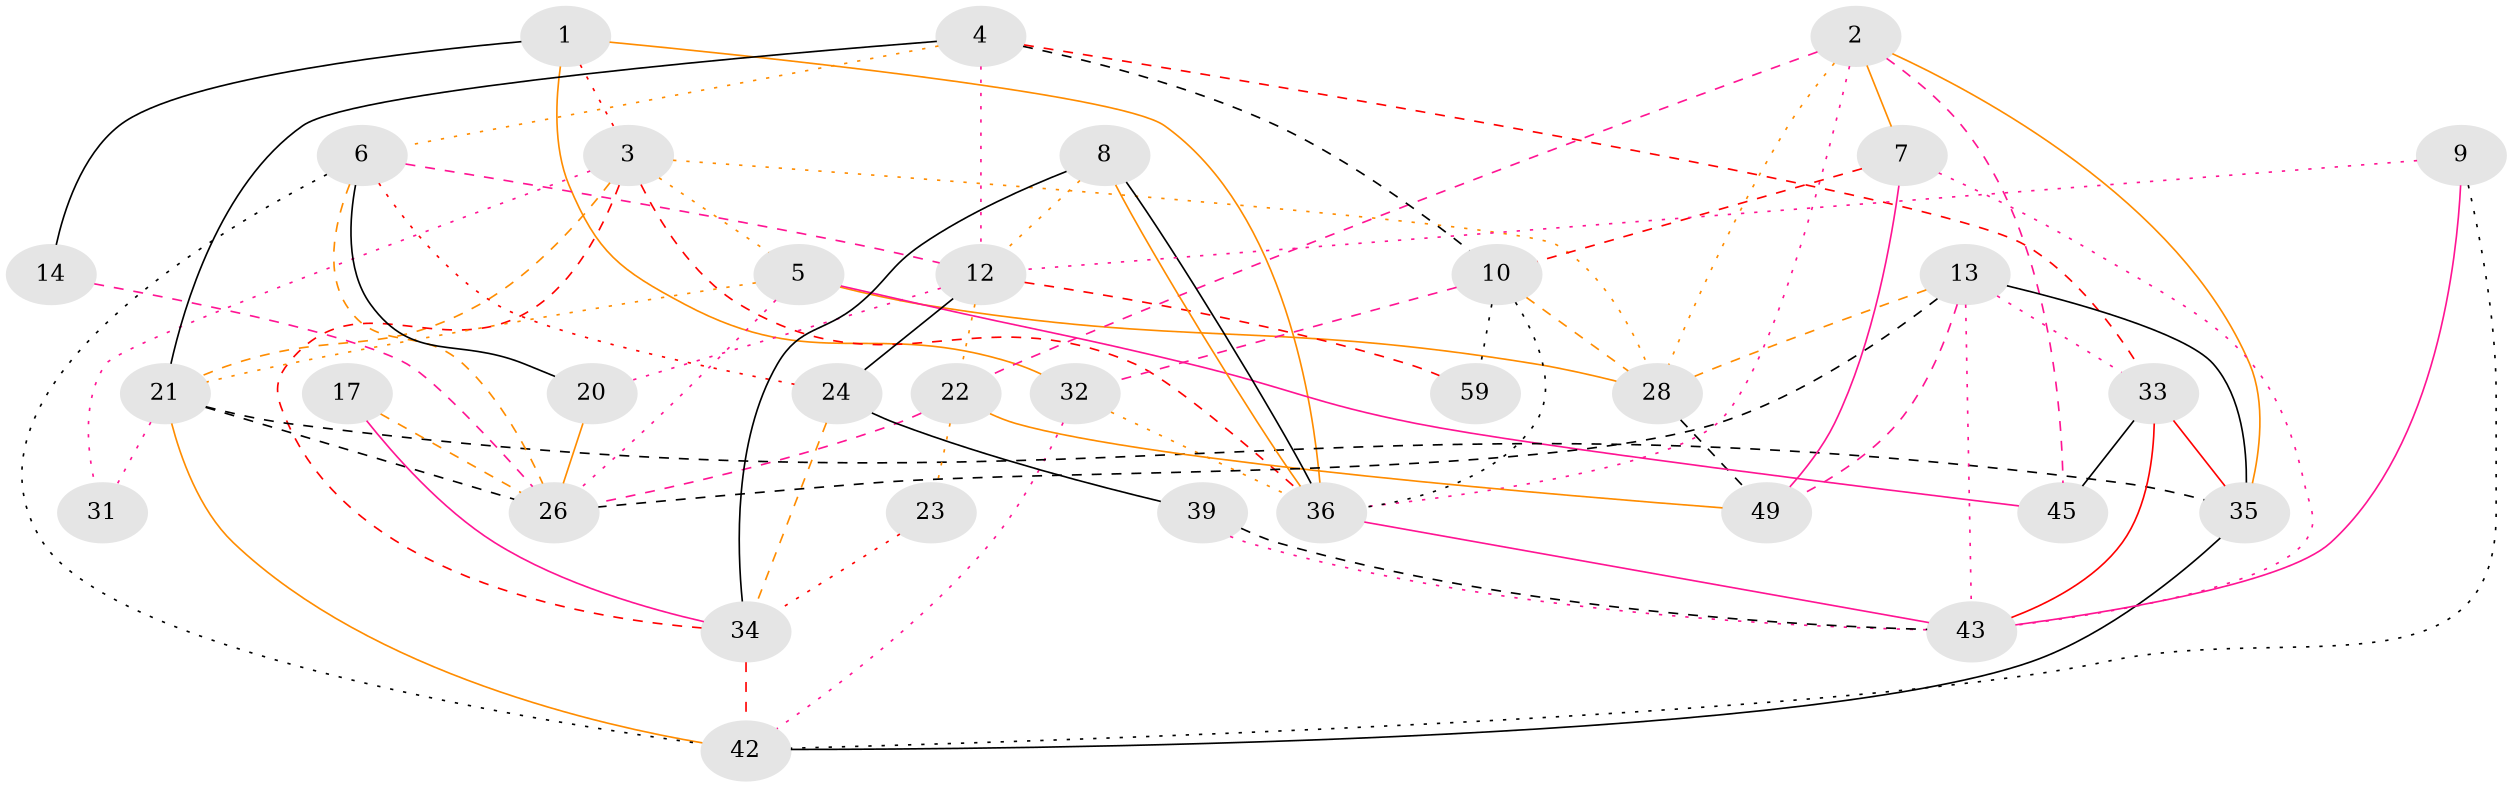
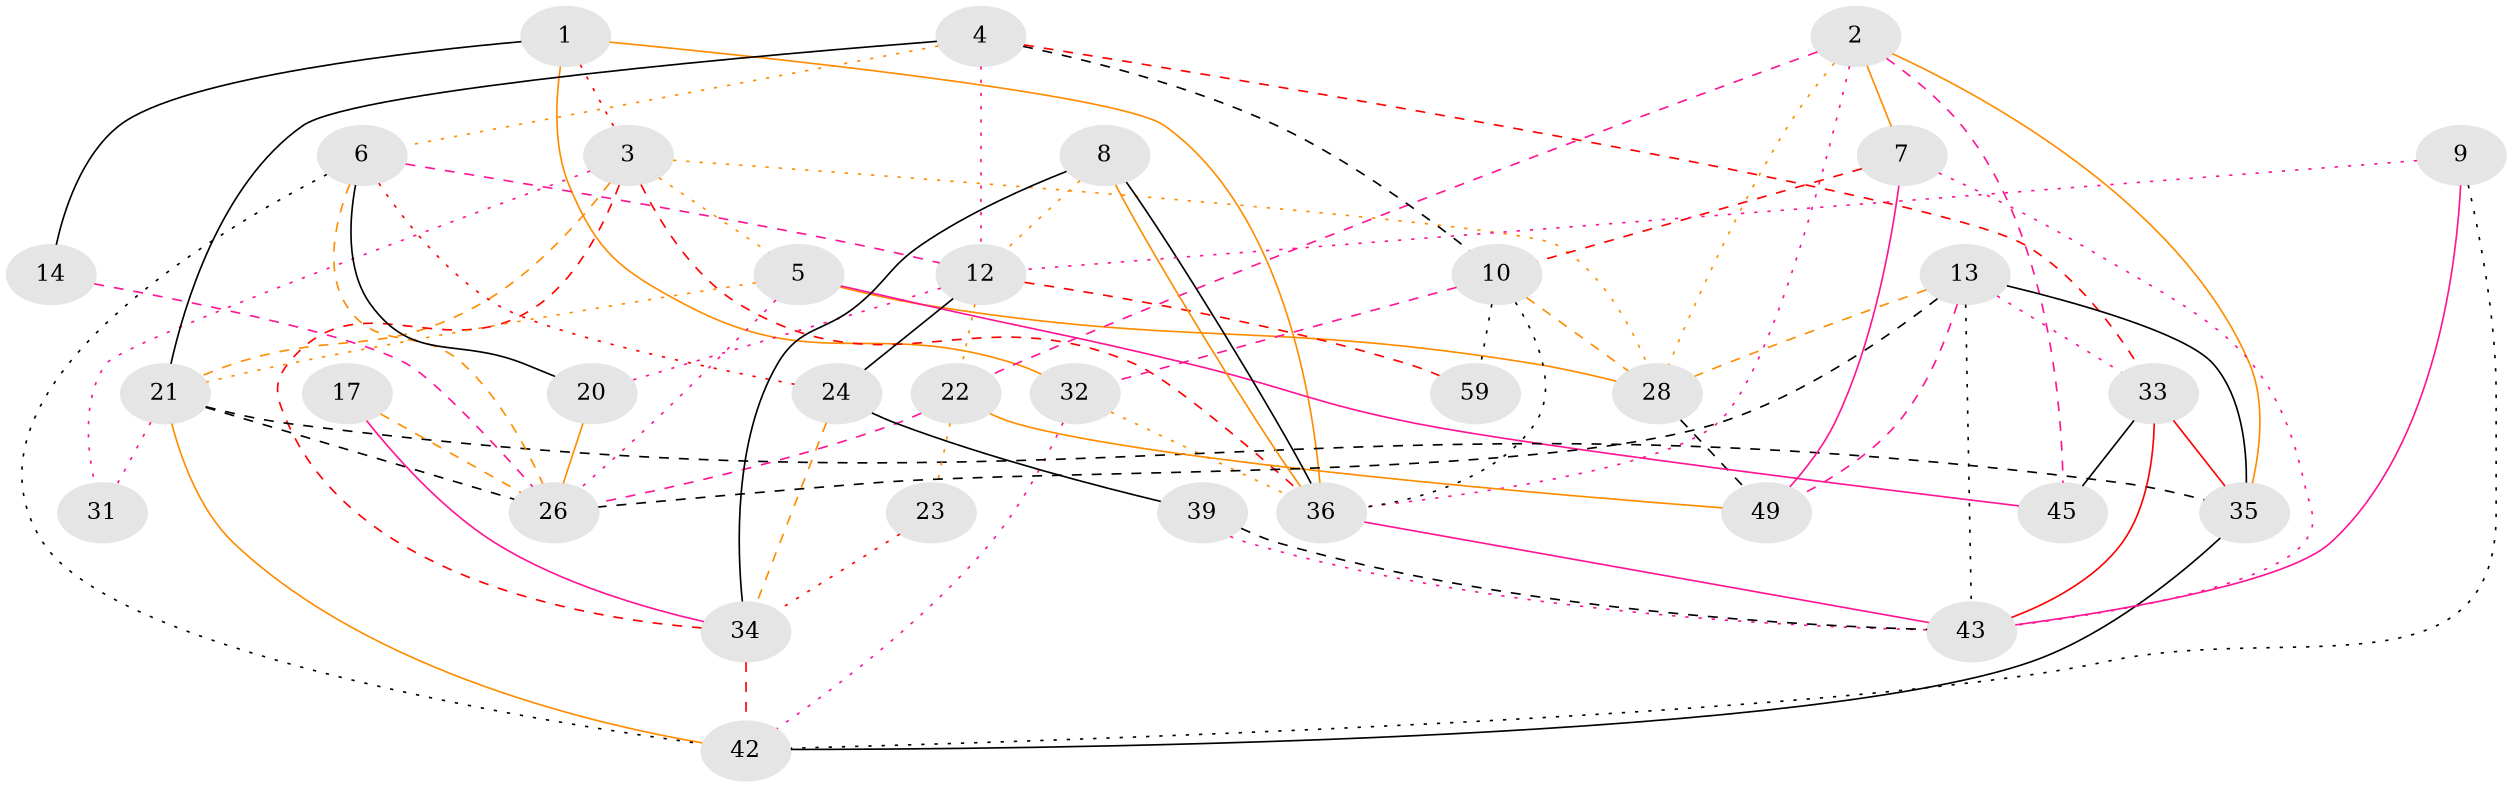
edge "13" -- "43": color deeppink -> black
